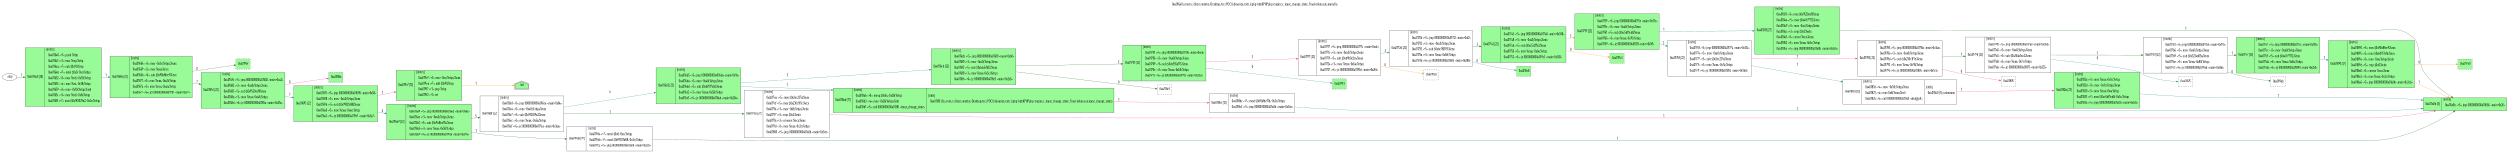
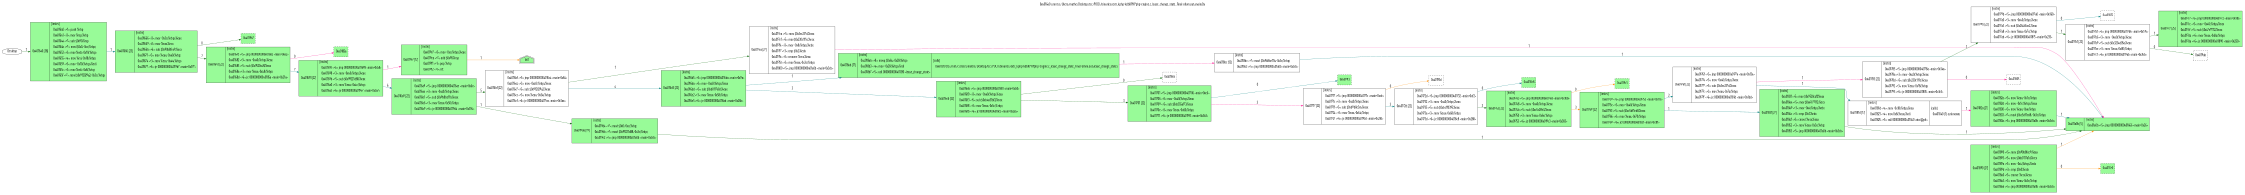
edge "0x4017c7 [25]" -> "0x401890 [27]": removed, label "1"
node "Entry": label "Entry" -> "Desktop"
node "0x4019d4 [19]": fillcolor white -> palegreen
